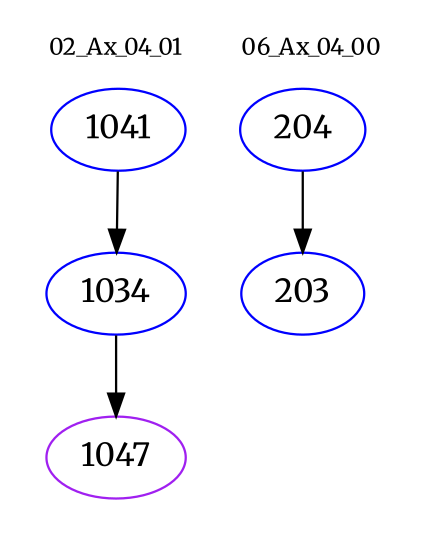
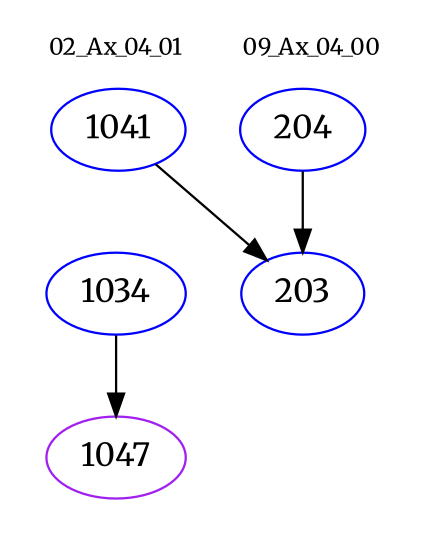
cluster "06_Ax_04_00": label "06_Ax_04_00" -> "09_Ax_04_00"
edge "1041" -> "1034": now "1041" -> "203"
